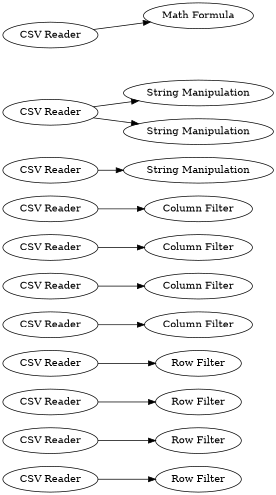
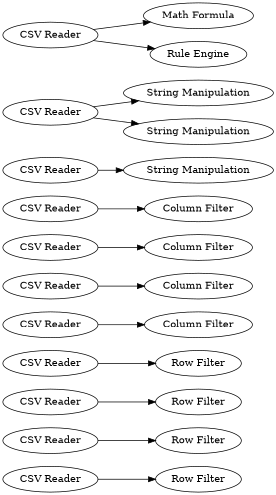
node "Rule Engine": added
